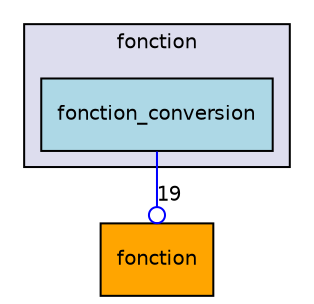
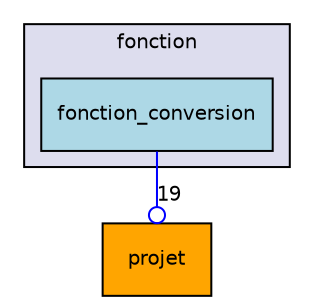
node "fonction": label "fonction" -> "projet"
